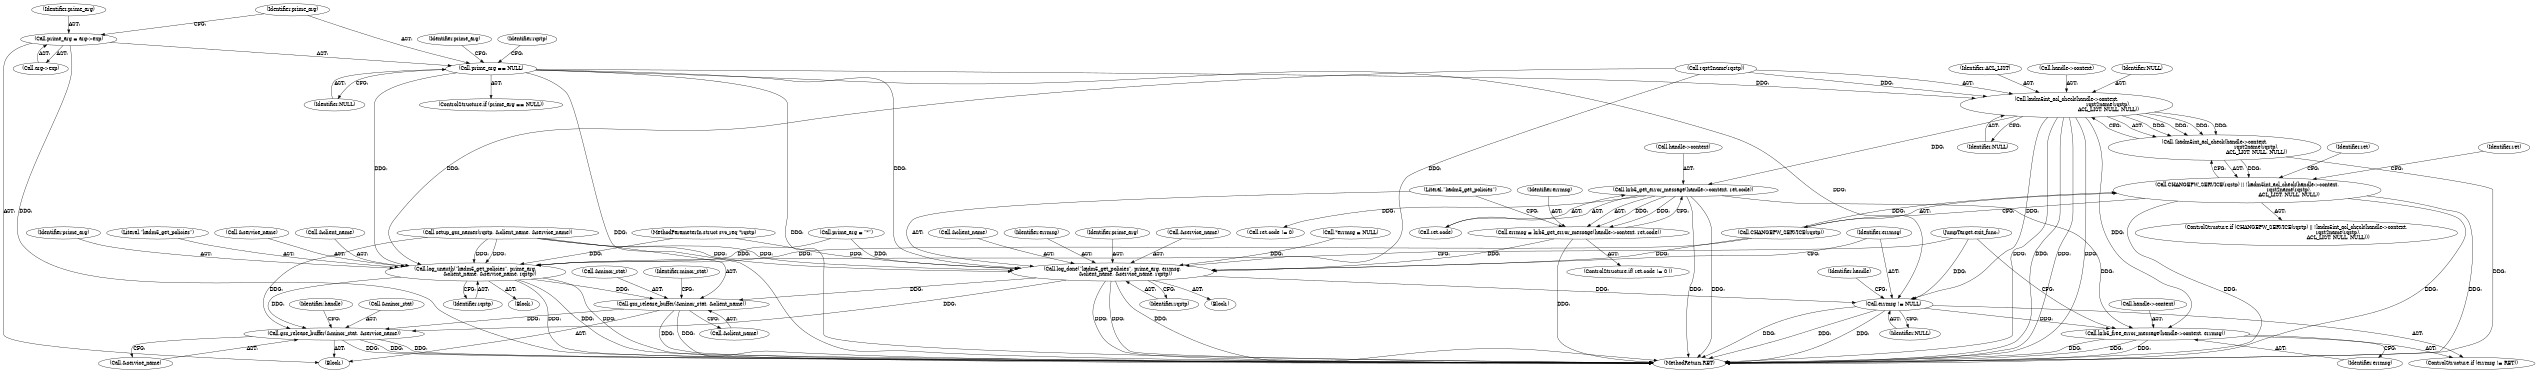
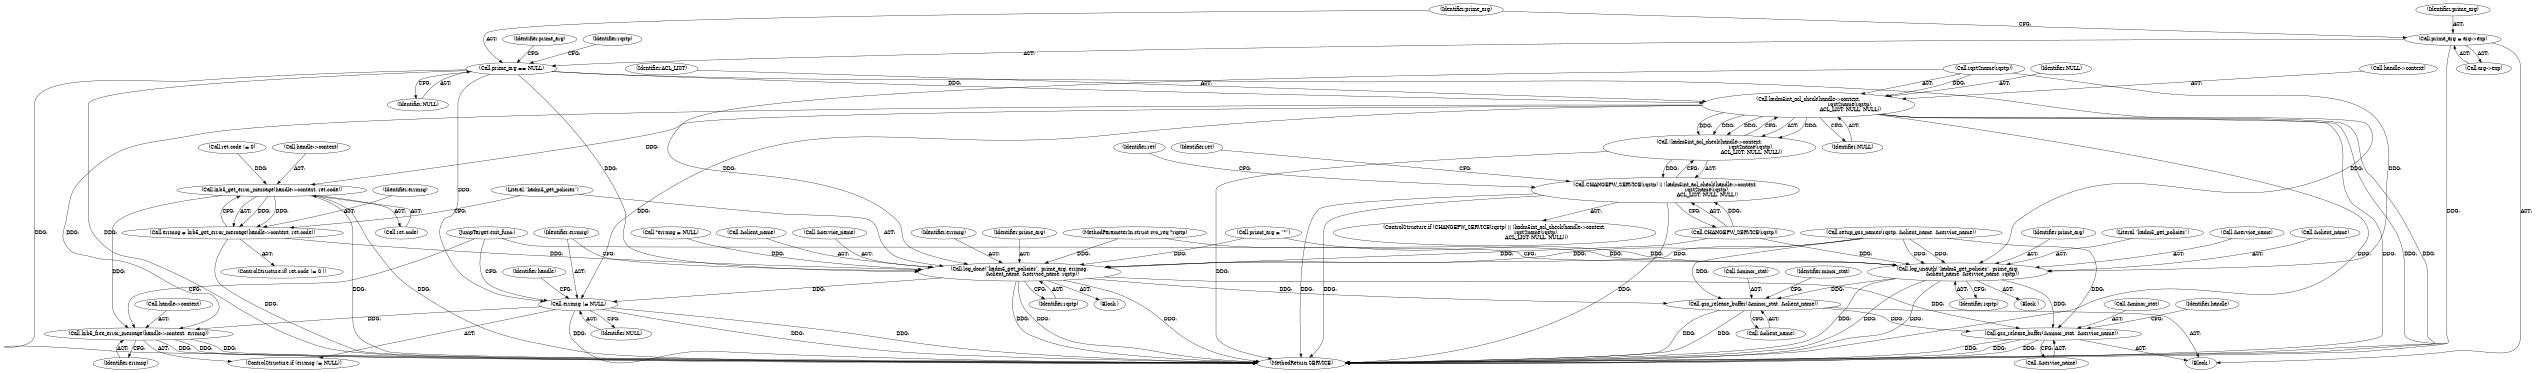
node "(ControlStructure,if (prime_arg == NULL))": removed
edge "(Call,krb5_get_error_message(handle->context, ret.code))" -> "(Call,ret.code != 0)": reversed
edge "(Call,setup_gss_names(rqstp, &client_name, &service_name))" -> "(Call,gss_release_buffer(&minor_stat, &client_name))": label "AST: " -> "DDG: "
edge "(JumpTarget,exit_func:)" -> "(Call,errmsg != NULL)": label "DDG: " -> "CFG: "
node "(MethodReturn,RET)": label "(MethodReturn,RET)" -> "(MethodReturn,SERVICE)"
node "(ControlStructure,if (errmsg != RET))": label "(ControlStructure,if (errmsg != RET))" -> "(ControlStructure,if (errmsg != NULL))"
